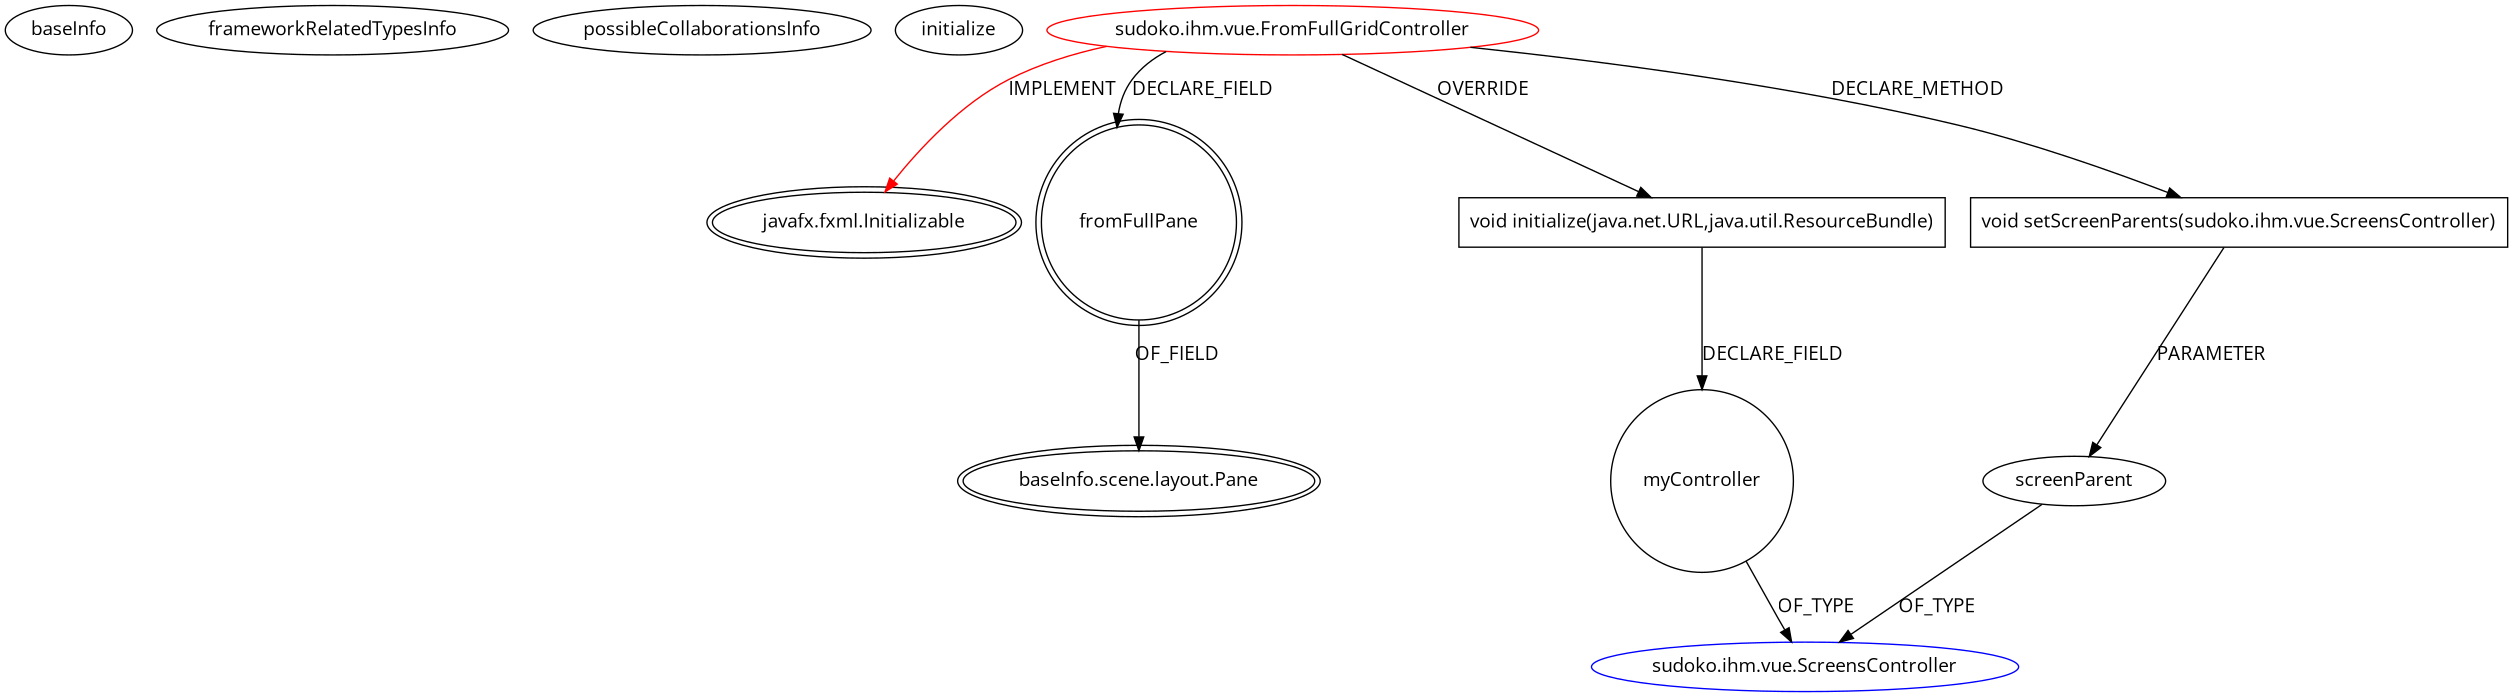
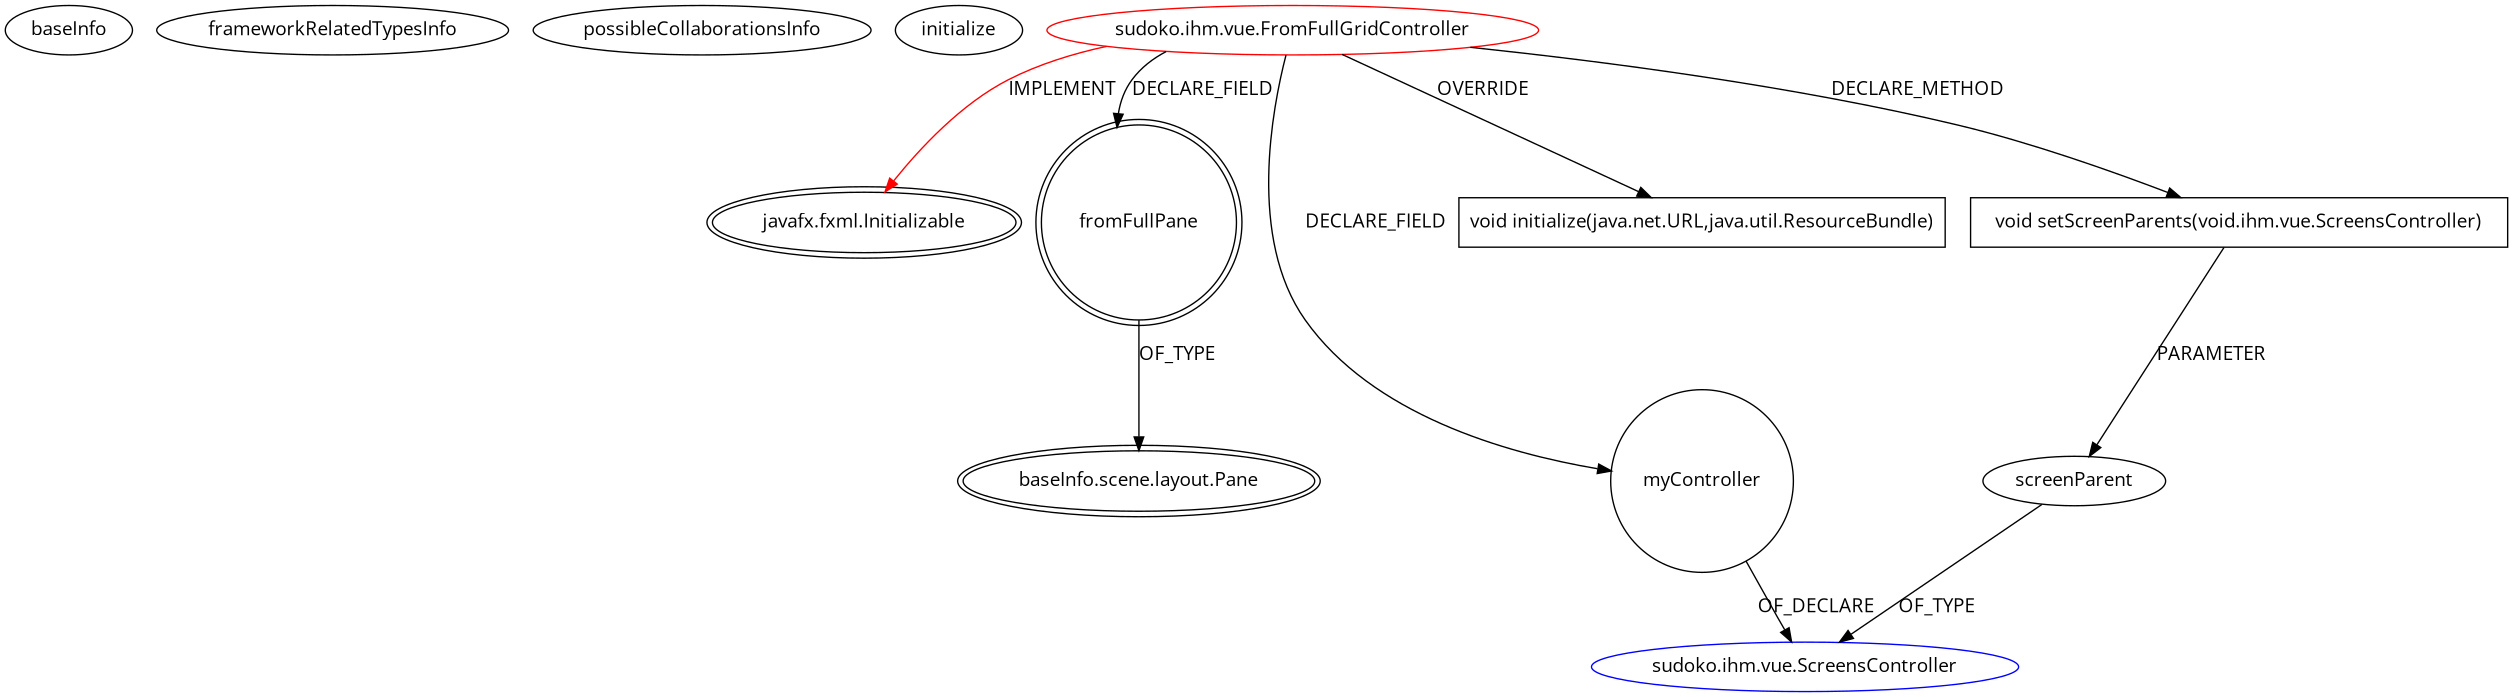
node "void setScreenParents(sudoko.ihm.vue.ScreensController)": label "void setScreenParents(sudoko.ihm.vue.ScreensController)" -> "void setScreenParents(void.ihm.vue.ScreensController)"
edge "void initialize(java.net.URL,java.util.ResourceBundle)" -> "myController": now "sudoko.ihm.vue.FromFullGridController" -> "myController"
edge "fromFullPane" -> "baseInfo.scene.layout.Pane": label "OF_FIELD" -> "OF_TYPE"
edge "myController" -> "sudoko.ihm.vue.ScreensController": label "OF_TYPE" -> "OF_DECLARE"
